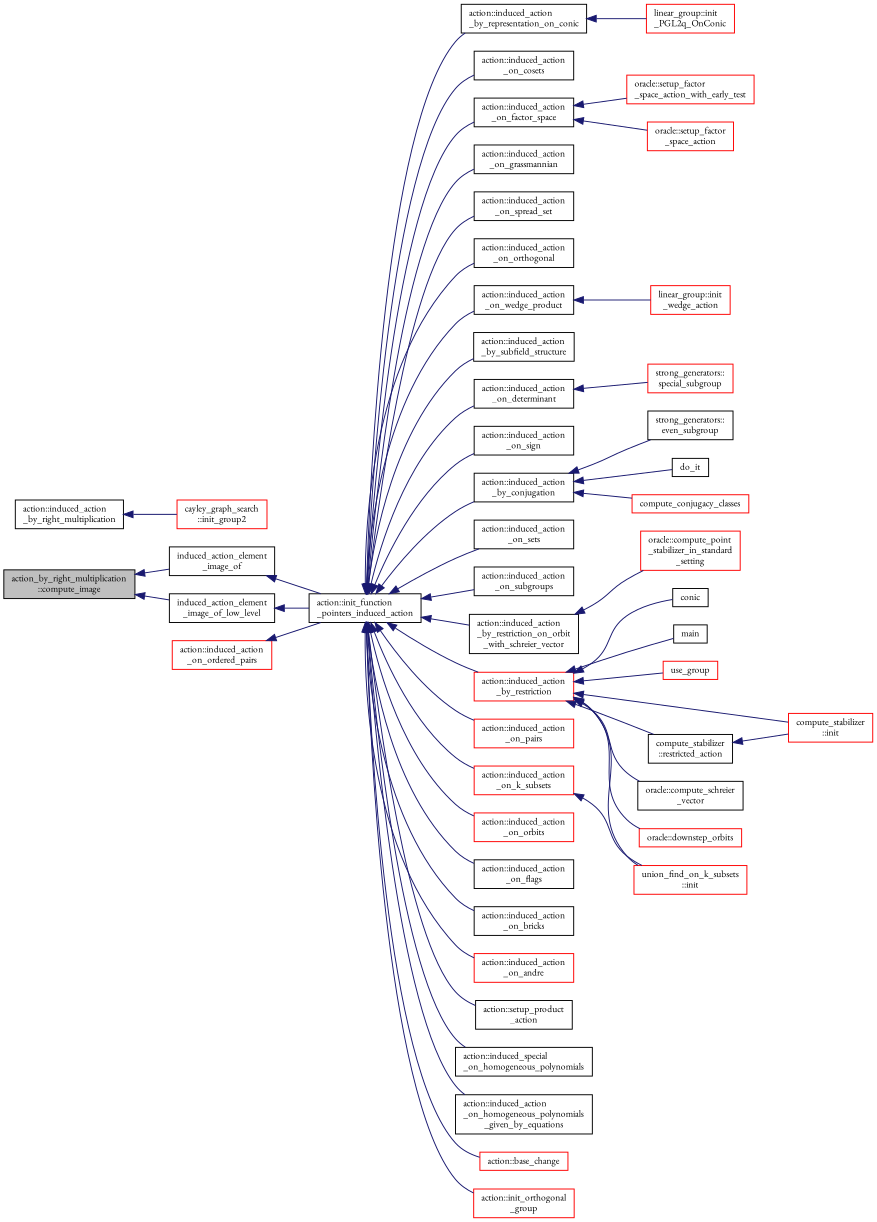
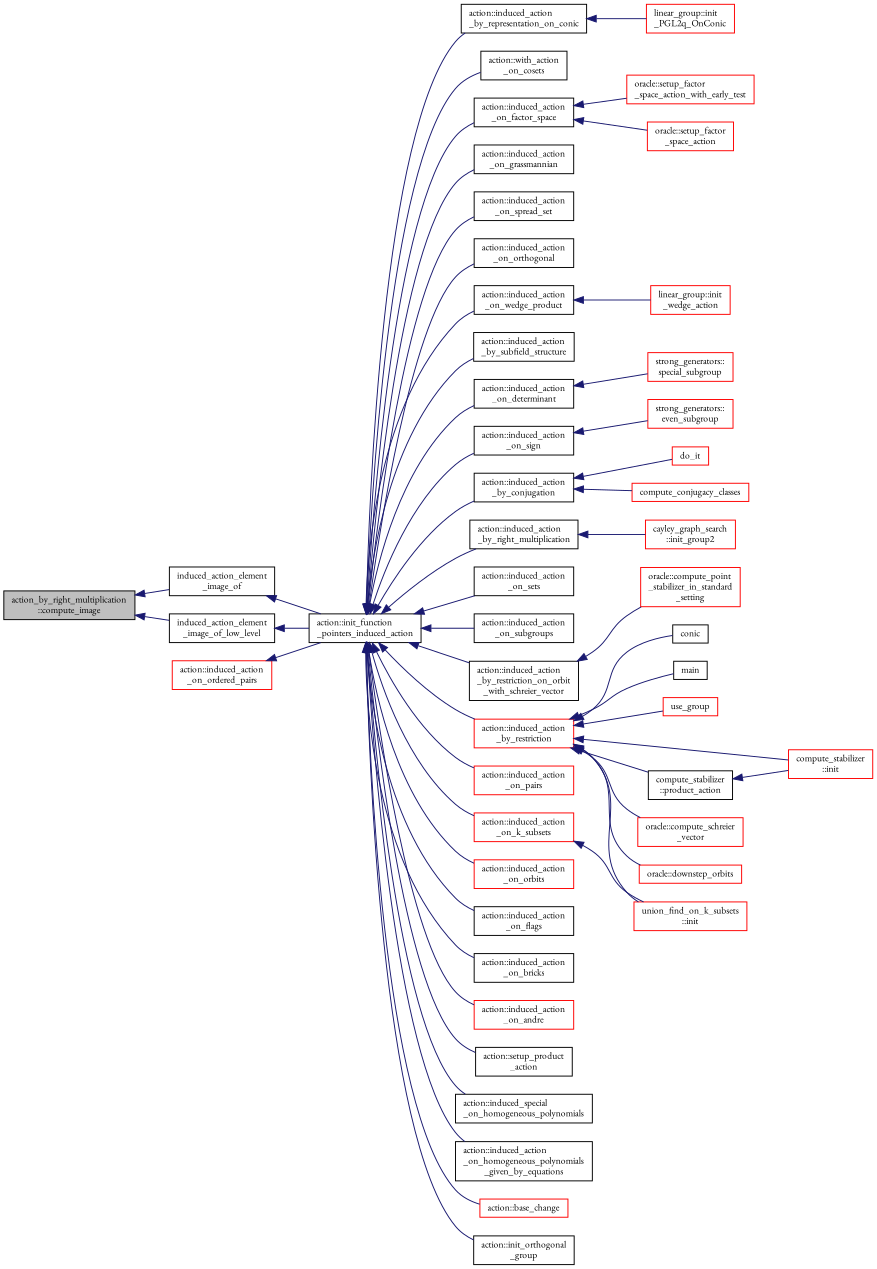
node "action::induced_action _on_cosets": label "action::induced_action _on_cosets" -> "action::with_action _on_cosets"
node "strong_generators:: even_subgroup": color black -> red
edge "strong_generators:: even_subgroup" -> "action::induced_action _by_conjugation": now "strong_generators:: even_subgroup" -> "action::induced_action _on_sign"
node "do_it": color black -> red
edge "action::induced_action _by_right_multiplication" -> "action::init_function _pointers_induced_action": added
node "compute_stabilizer ::restricted_action": label "compute_stabilizer ::restricted_action" -> "compute_stabilizer ::product_action"
node "oracle::compute_schreier _vector": color black -> red
node "action::init_orthogonal _group": color red -> black
